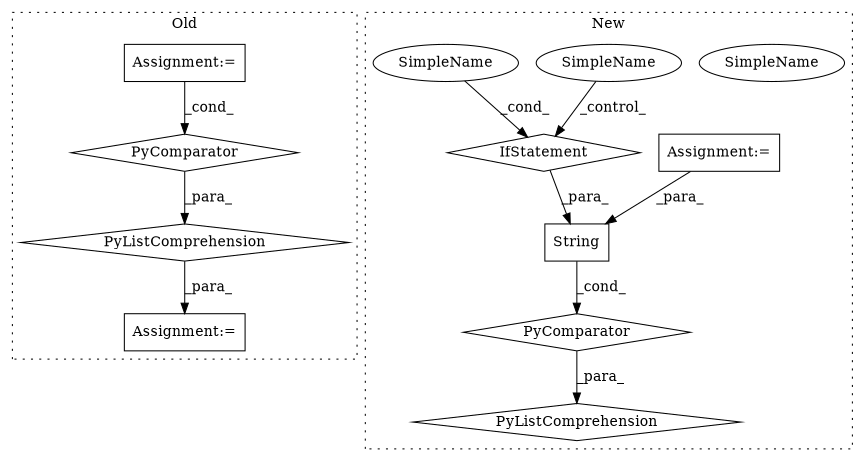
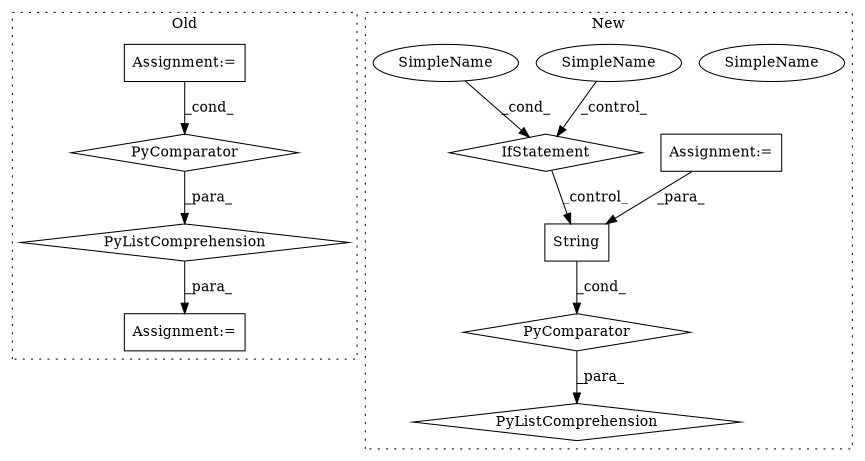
edge "IfStatement" -> "String": label "_para_" -> "_control_"
